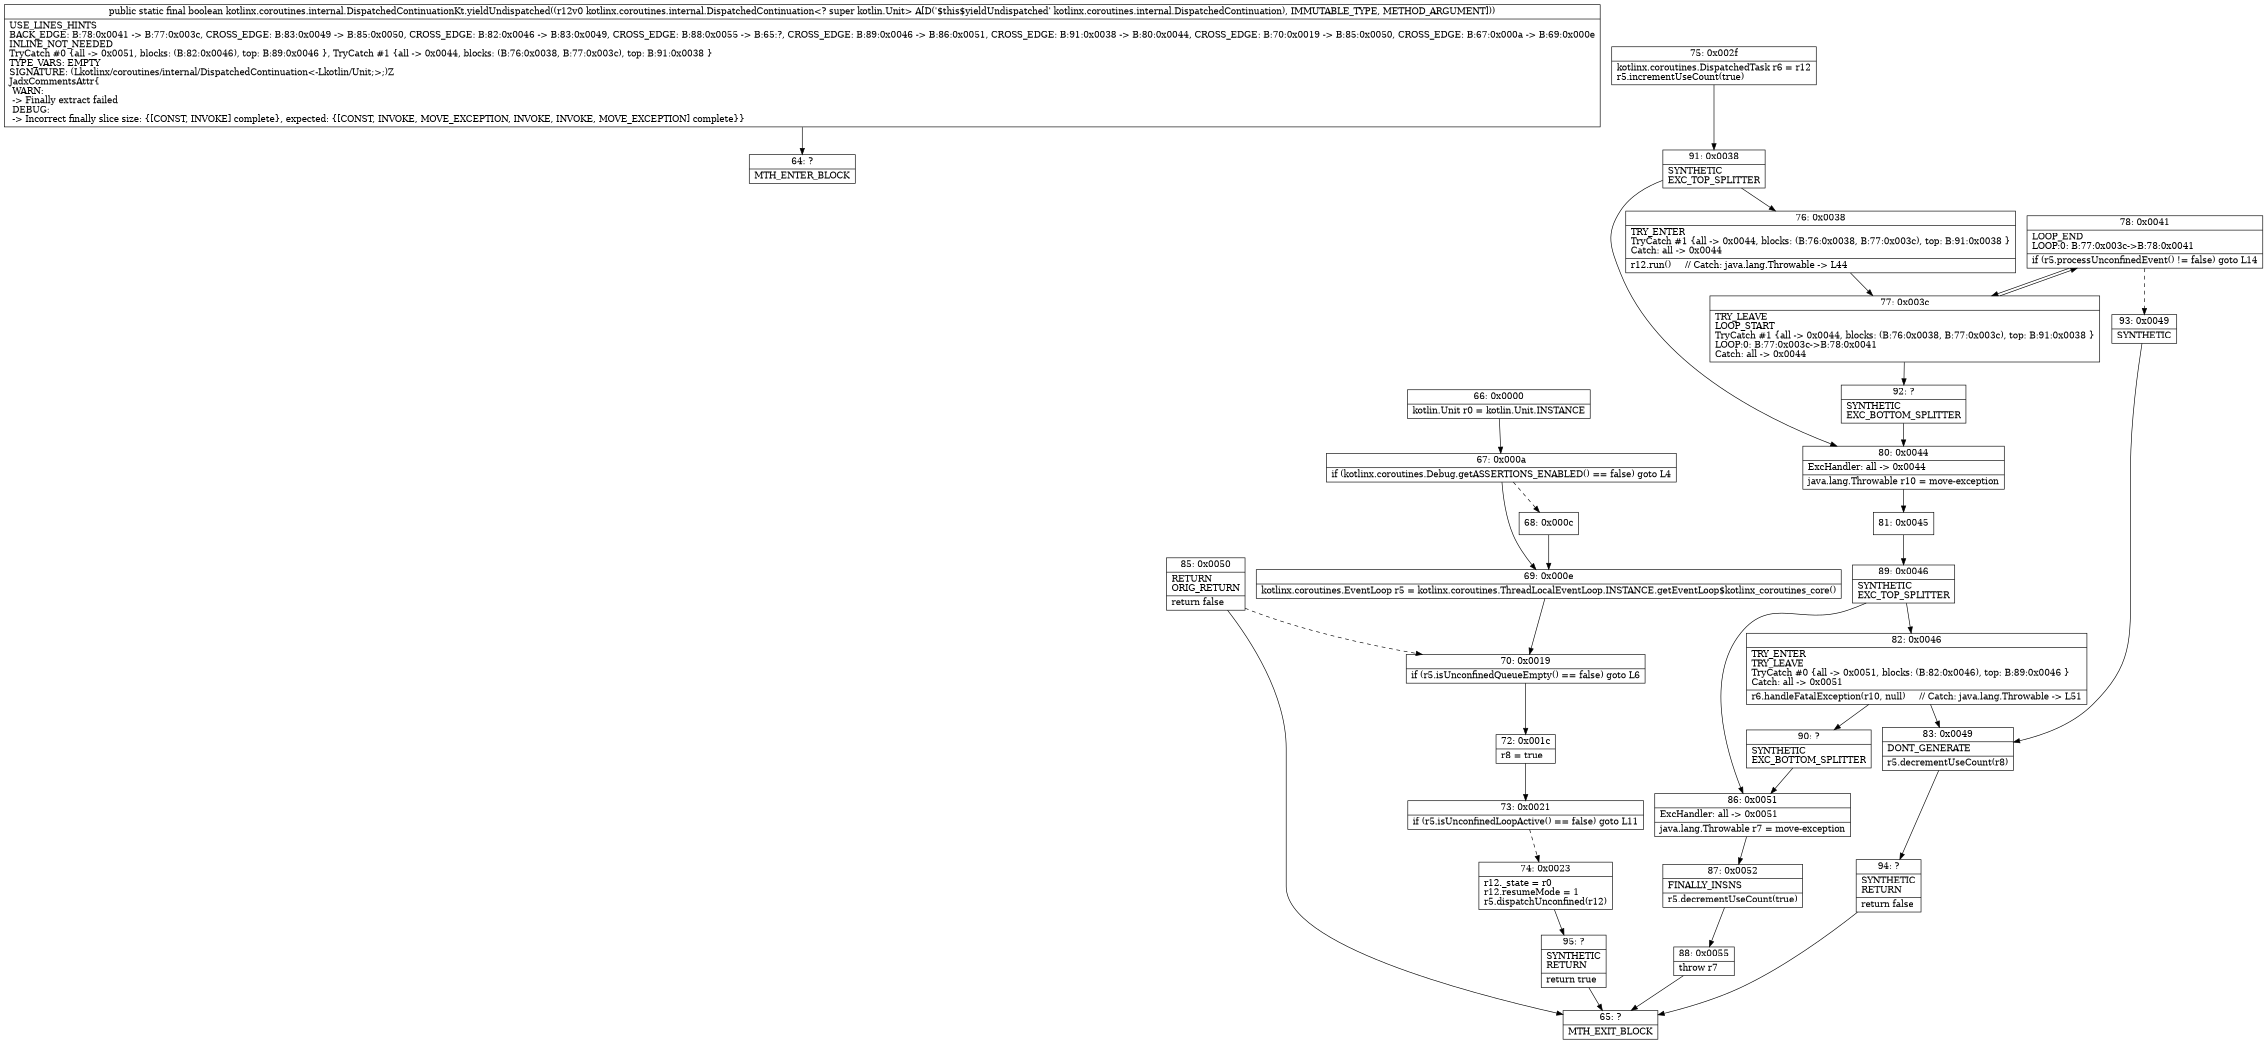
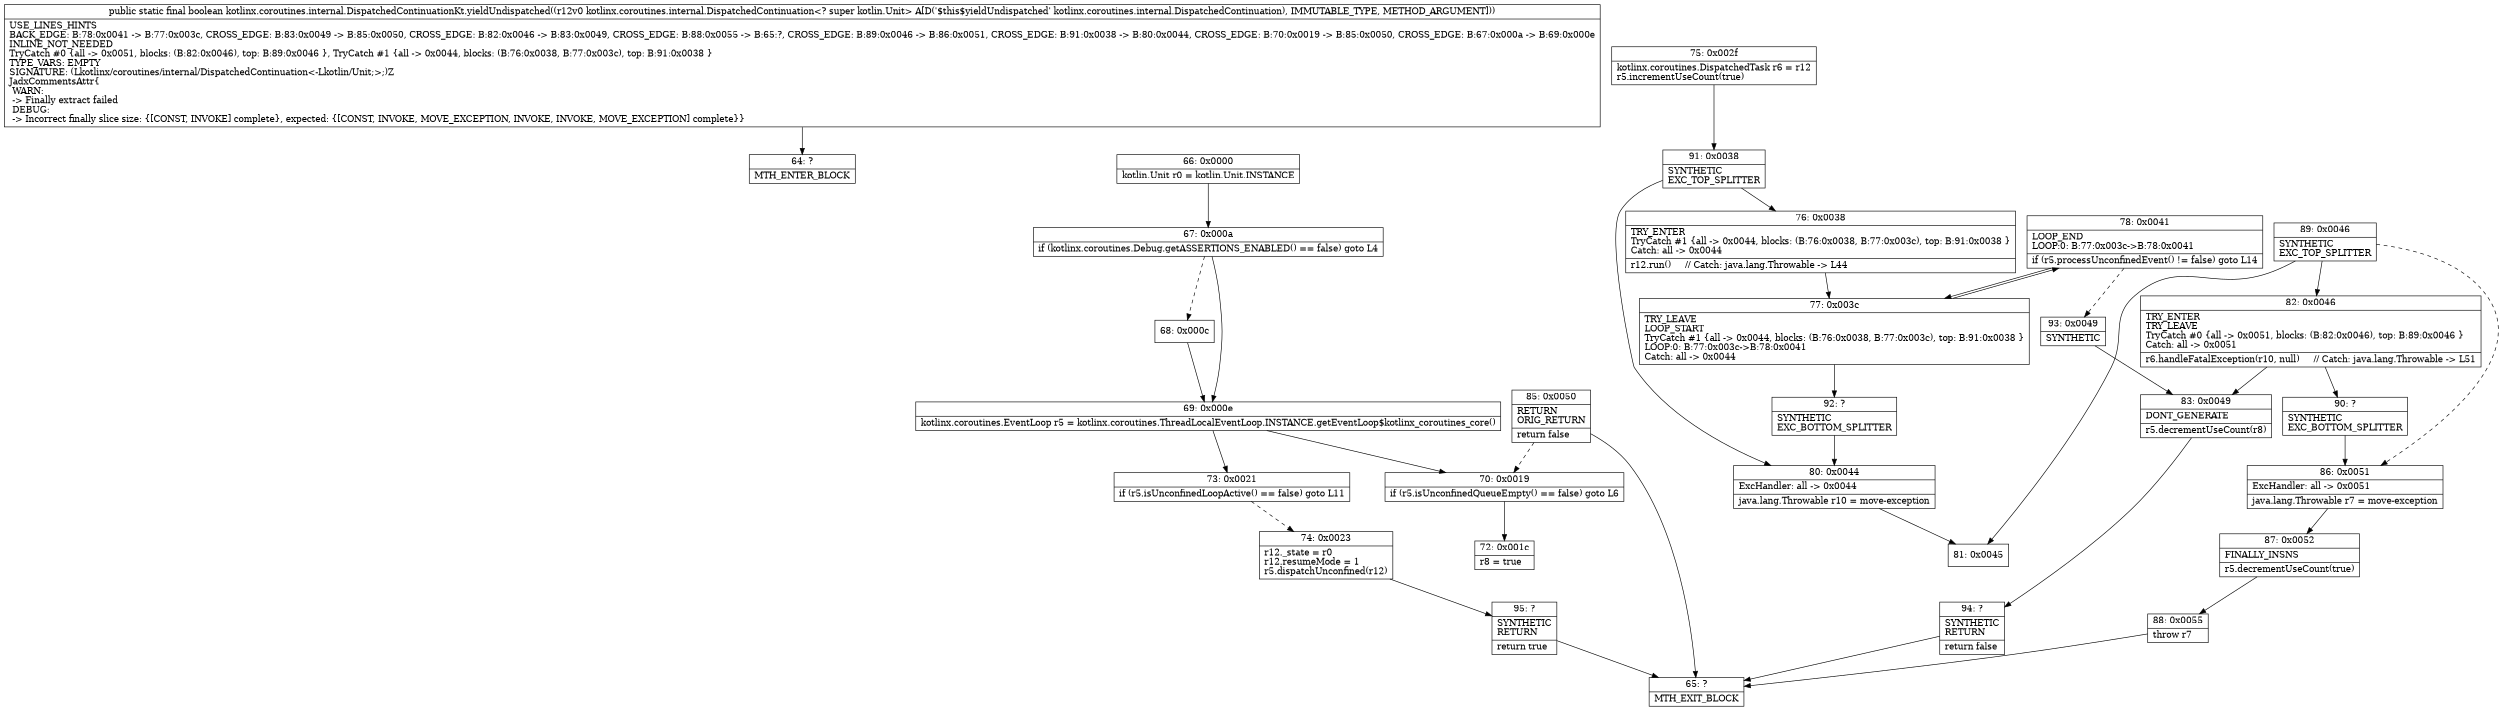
edge "81: 0x0045" -> "89: 0x0046": reversed
edge "89: 0x0046" -> "86: 0x0051": style solid -> dashed
edge "72: 0x001c" -> "73: 0x0021": now "69: 0x000e" -> "73: 0x0021"
